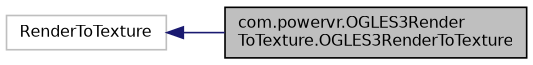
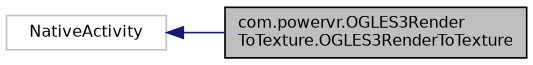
node "RenderToTexture": label "RenderToTexture" -> "NativeActivity"
